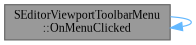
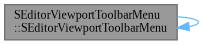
node "SEditorViewportToolbarMenu ::OnMenuClicked": label "SEditorViewportToolbarMenu ::OnMenuClicked" -> "SEditorViewportToolbarMenu ::SEditorViewportToolbarMenu"
